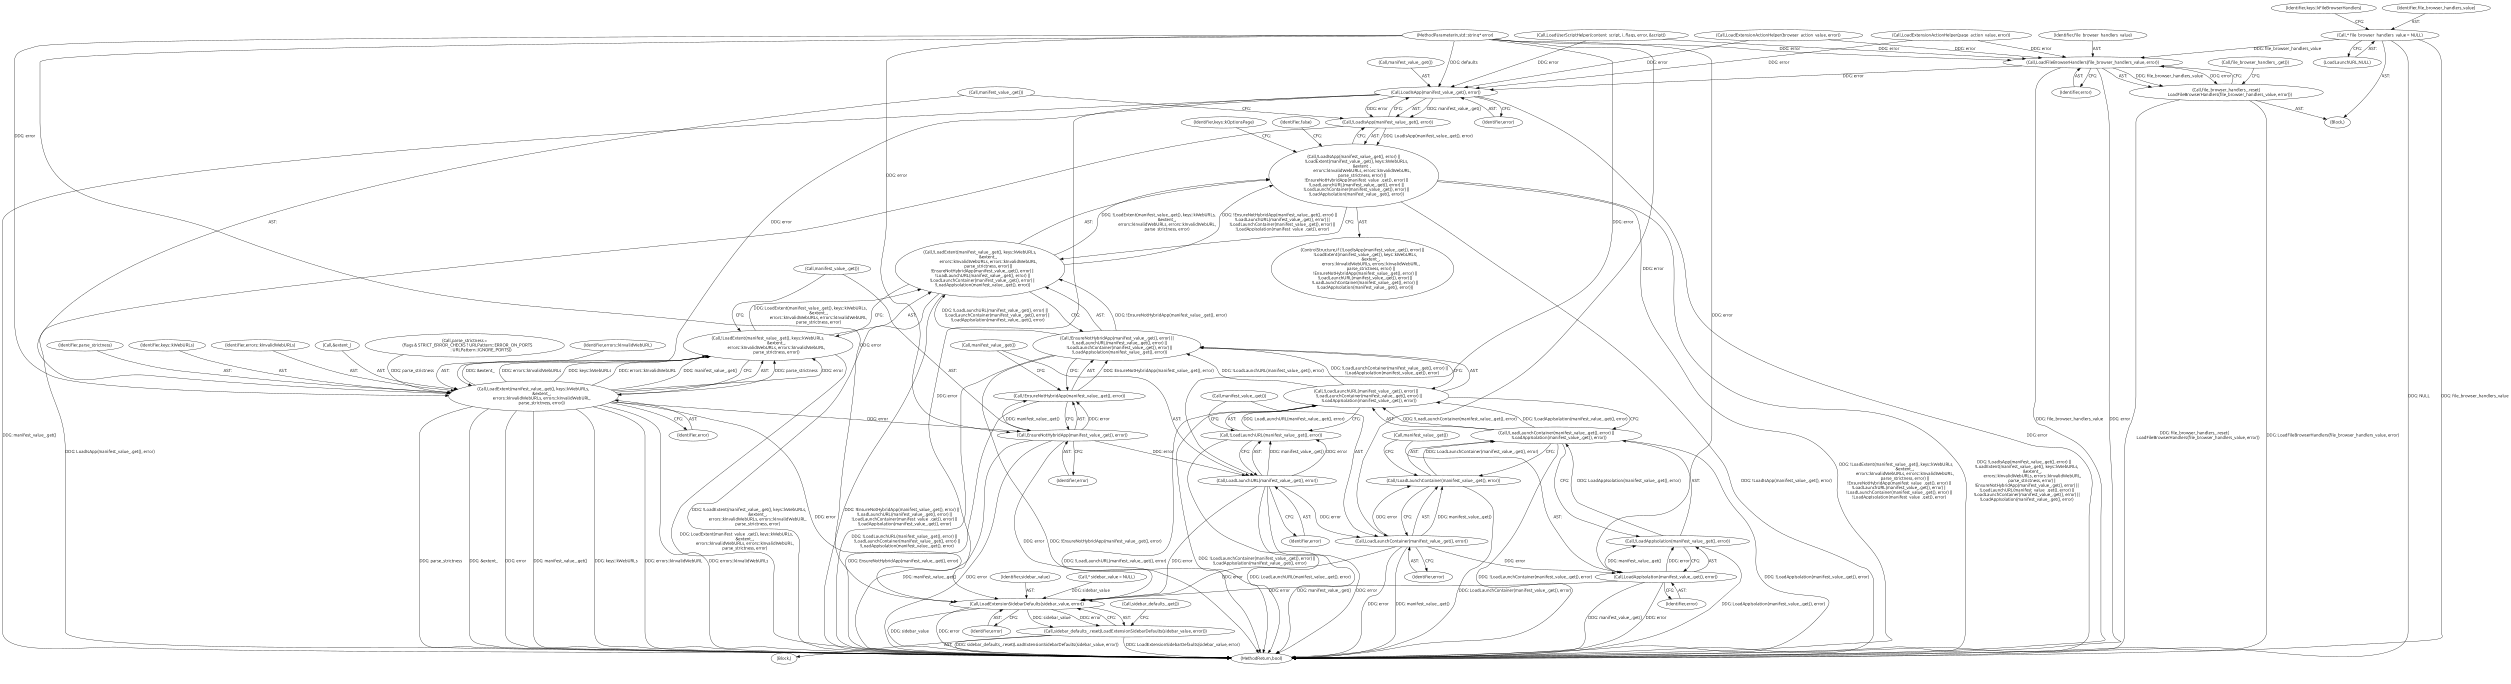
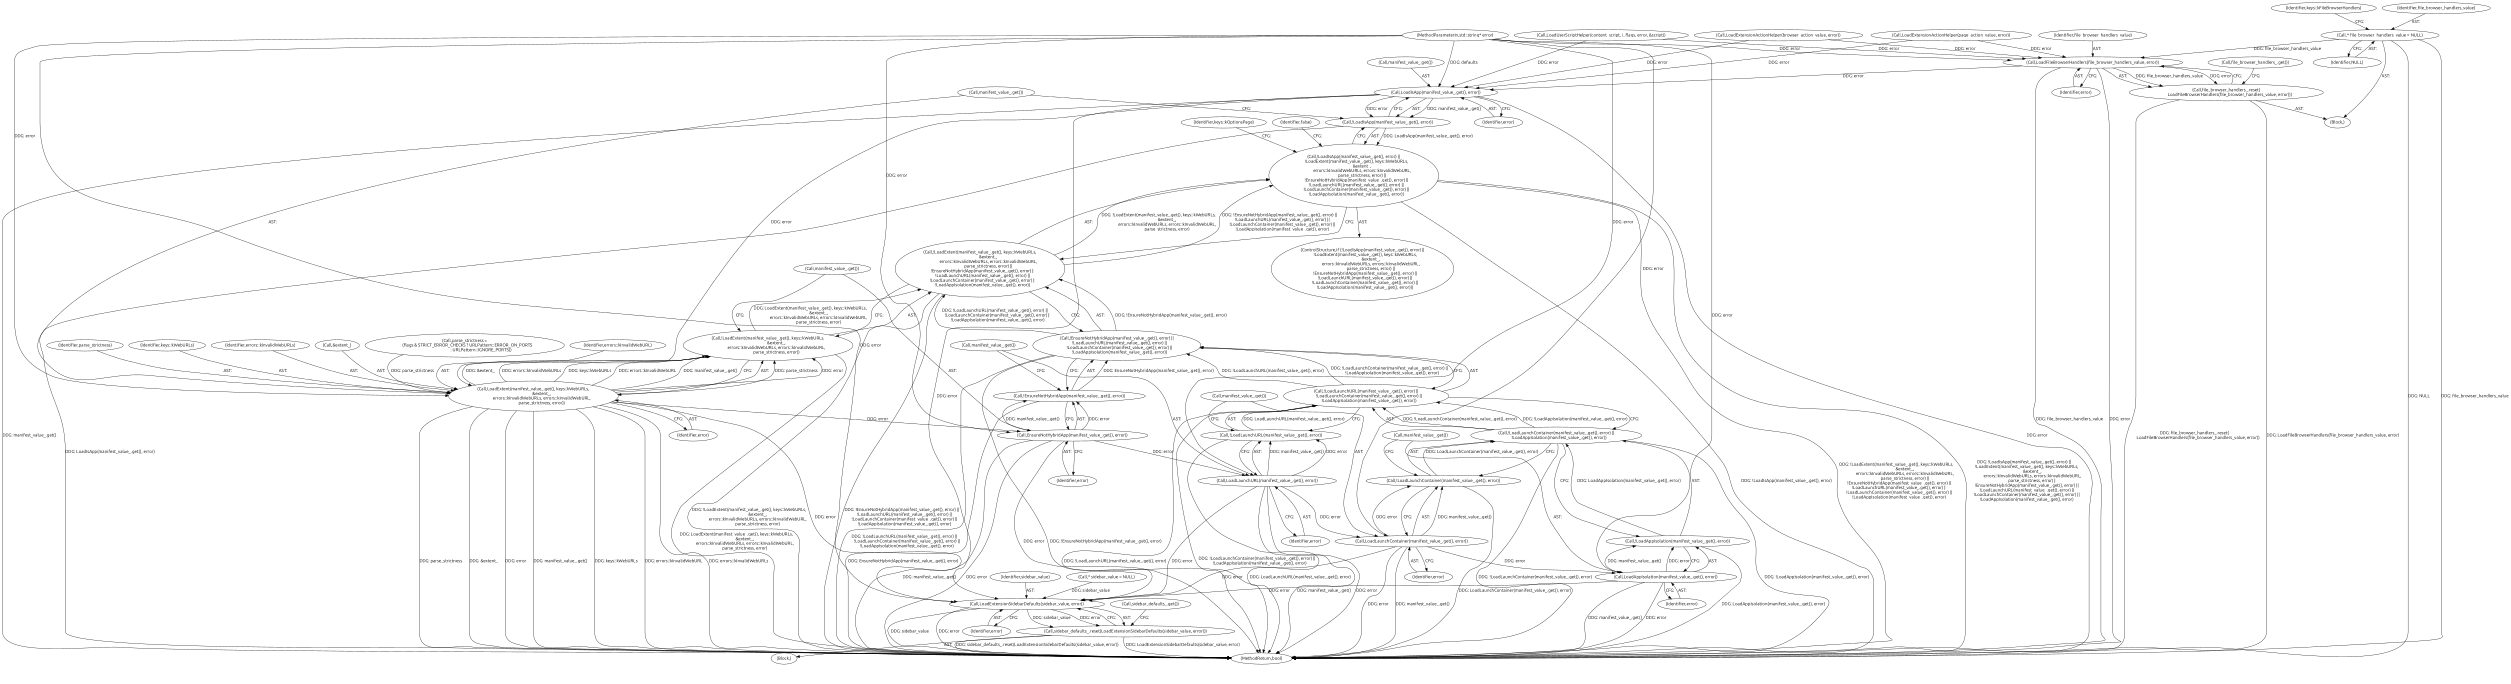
node "(LoadLaunchURL,NULL)": label "(LoadLaunchURL,NULL)" -> "(Identifier,NULL)"
